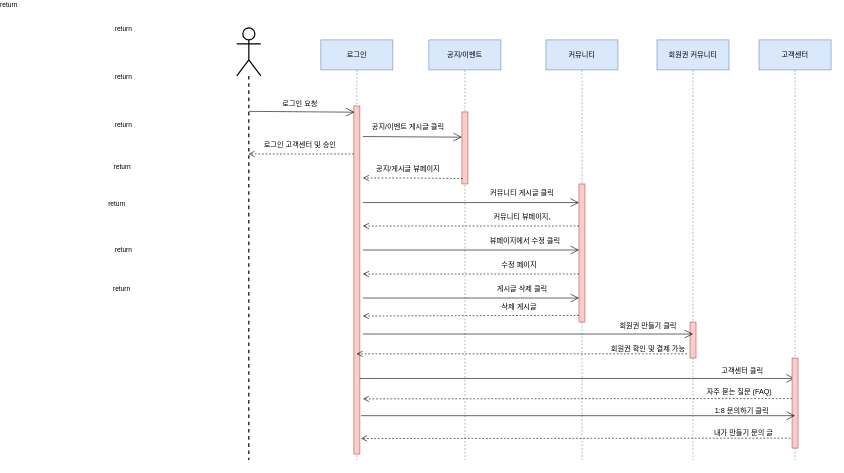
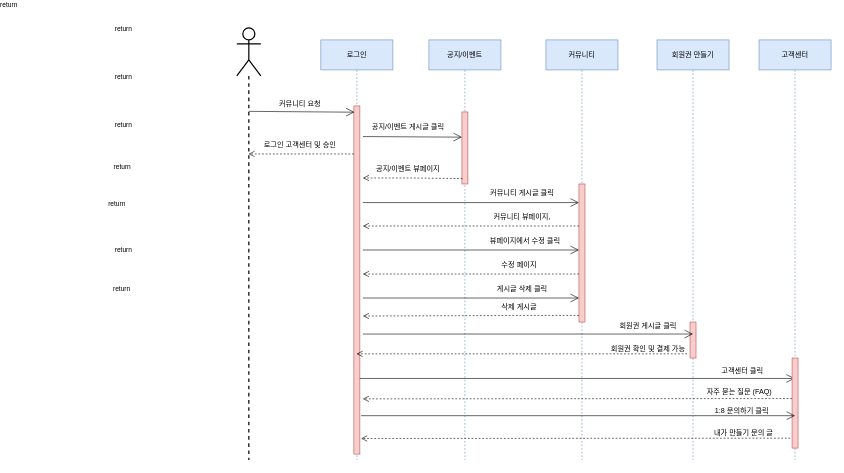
node "회원권 커뮤니티": label "회원권 커뮤니티" -> "회원권 만들기"
node "로그인 요청": label "로그인 요청" -> "커뮤니티 요청"
node "공지/게시글 뷰페이지": label "공지/게시글 뷰페이지" -> "공지/이벤트 뷰페이지"
node "회원권 만들기 클릭": label "회원권 만들기 클릭" -> "회원권 게시글 클릭"
